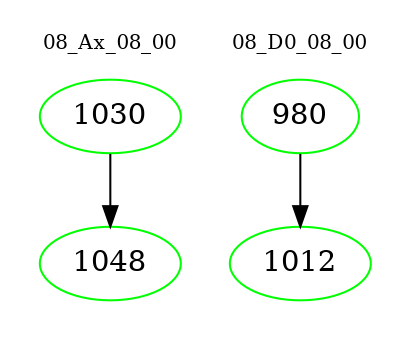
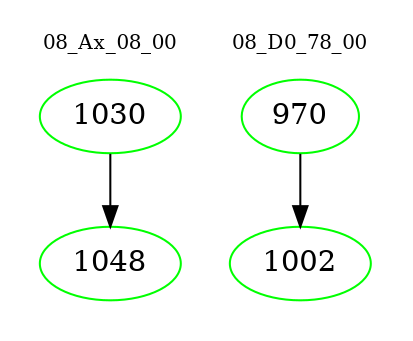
cluster "08_D0_08_00": label "08_D0_08_00" -> "08_D0_78_00"
node "980": label "980" -> "970"
node "1012": label "1012" -> "1002"
